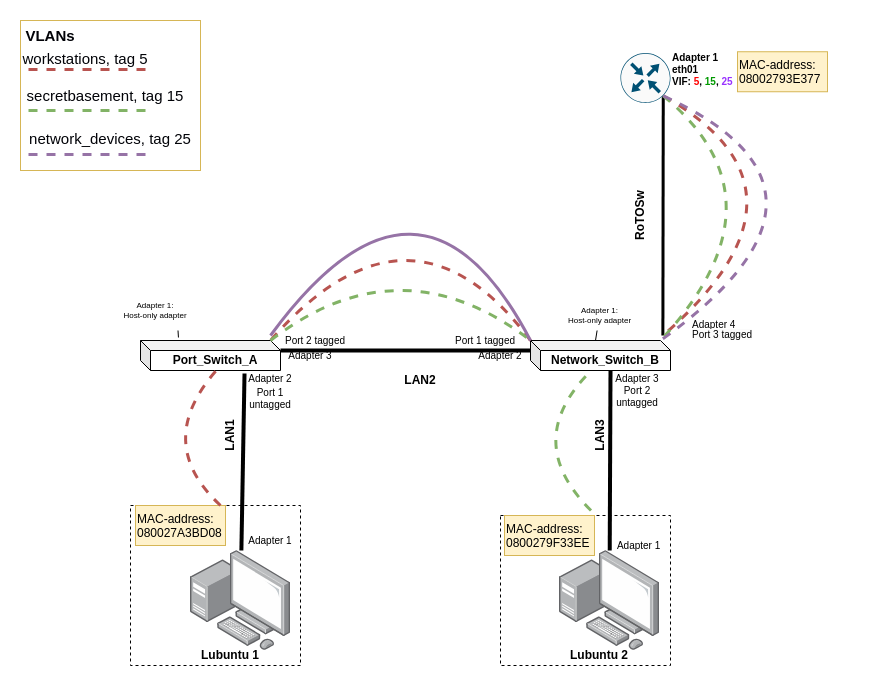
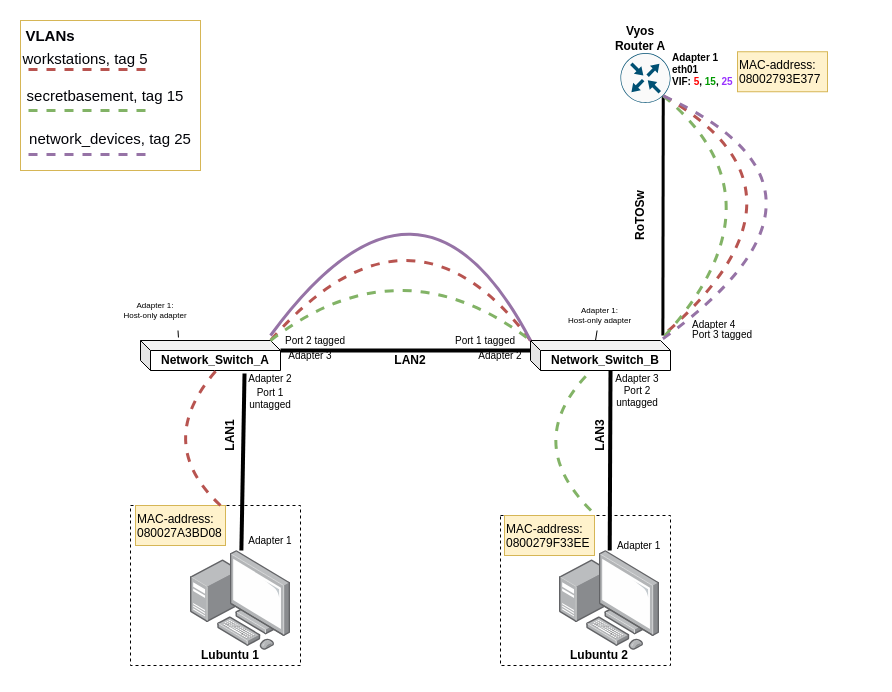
node "Vyos Router A": added
node "Port_Switch_A": label "Port_Switch_A" -> "Network_Switch_A"
node "LAN2": moved (421, 381) -> (411, 361)
